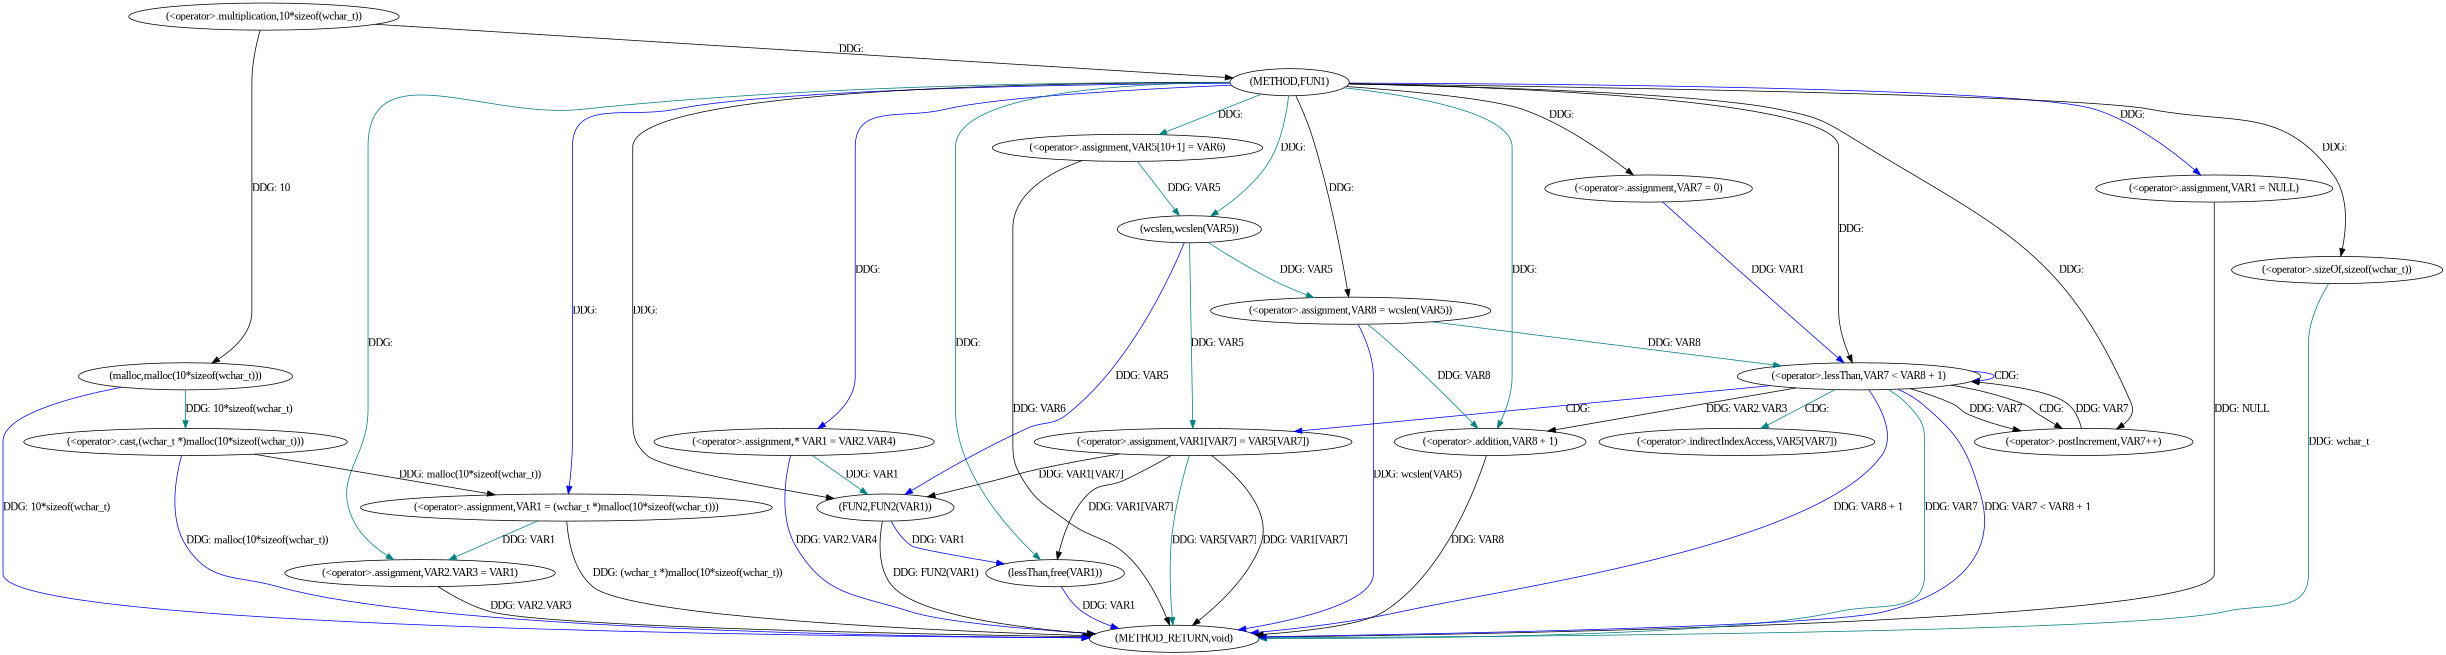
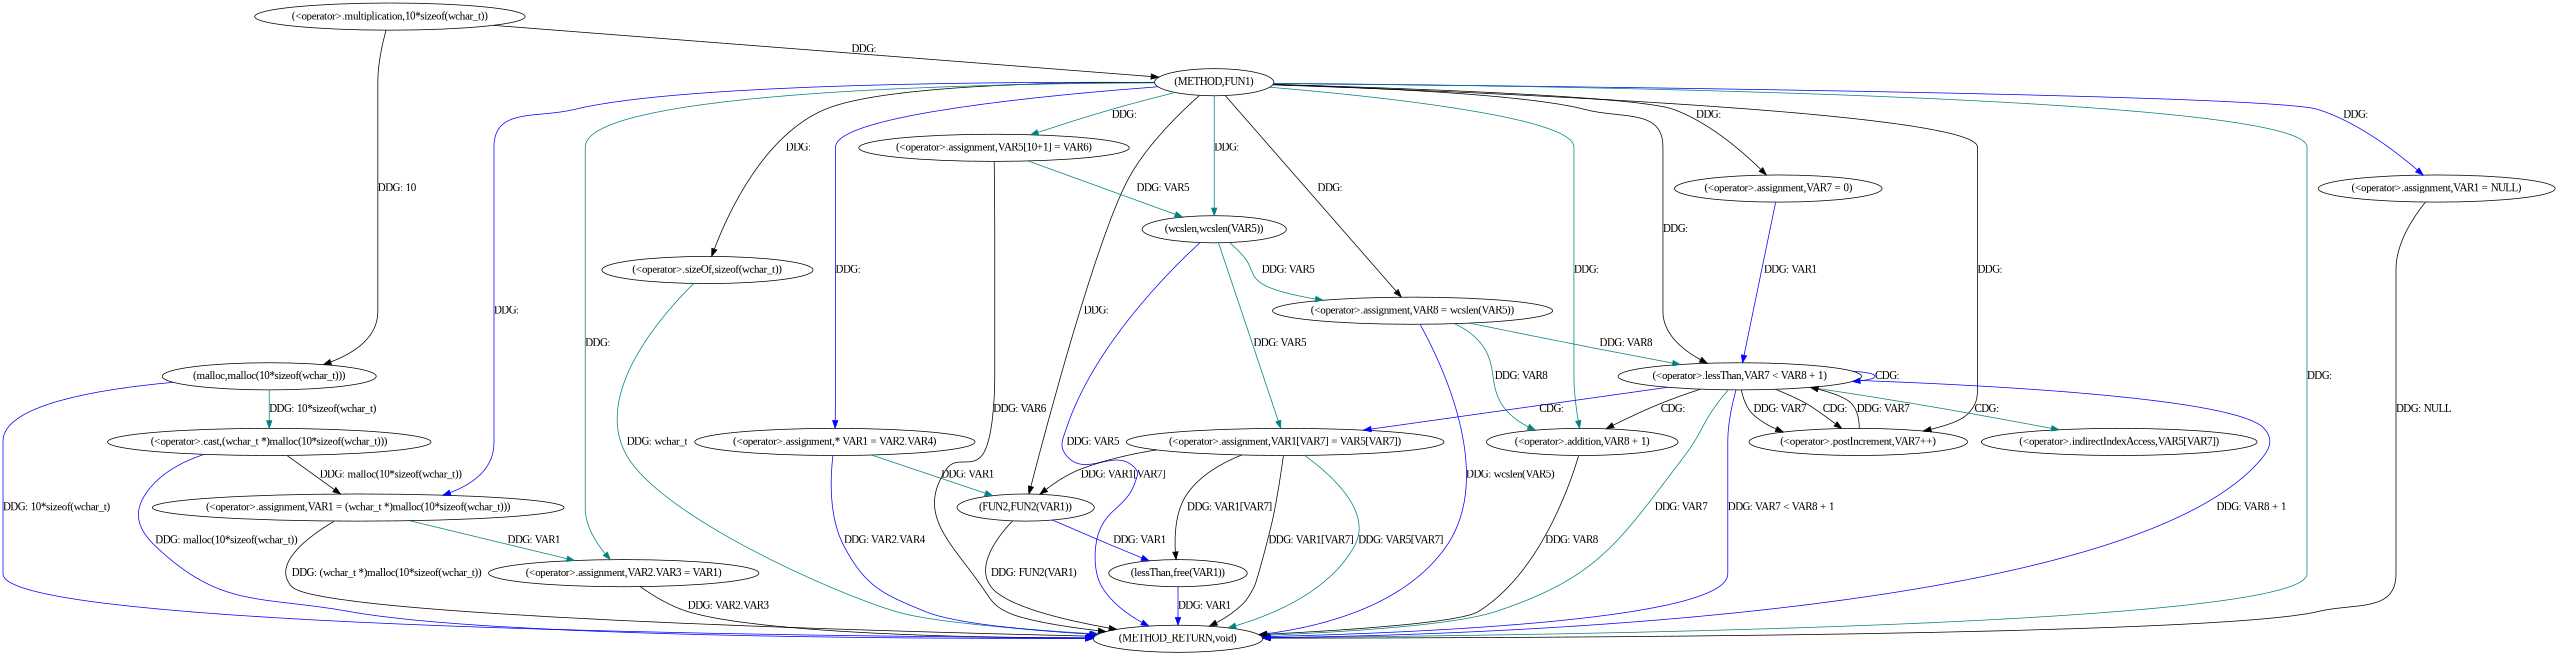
edge "(METHOD,FUN1)" -> "(lessThan,free(VAR1))": now "(METHOD,FUN1)" -> "(METHOD_RETURN,void)"
edge "(wcslen,wcslen(VAR5))" -> "(FUN2,FUN2(VAR1))": now "(wcslen,wcslen(VAR5))" -> "(METHOD_RETURN,void)"
edge "(<operator>.lessThan,VAR7 < VAR8 + 1)" -> "(<operator>.addition,VAR8 + 1)": label "DDG: VAR2.VAR3" -> "CDG: "
